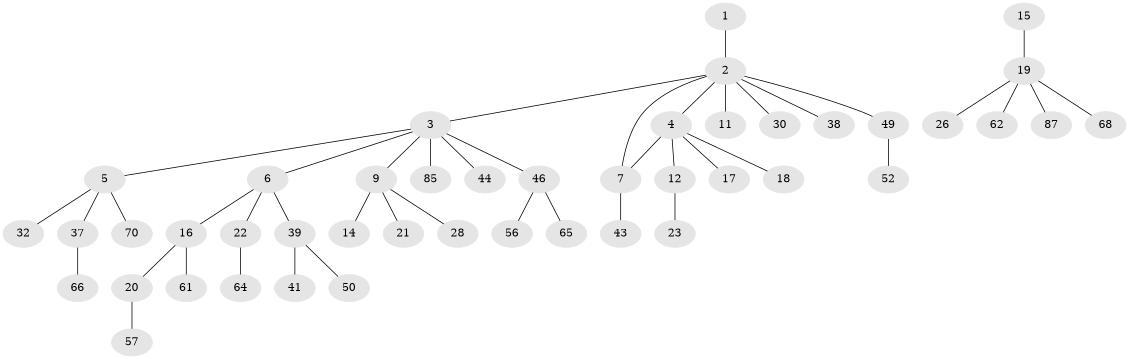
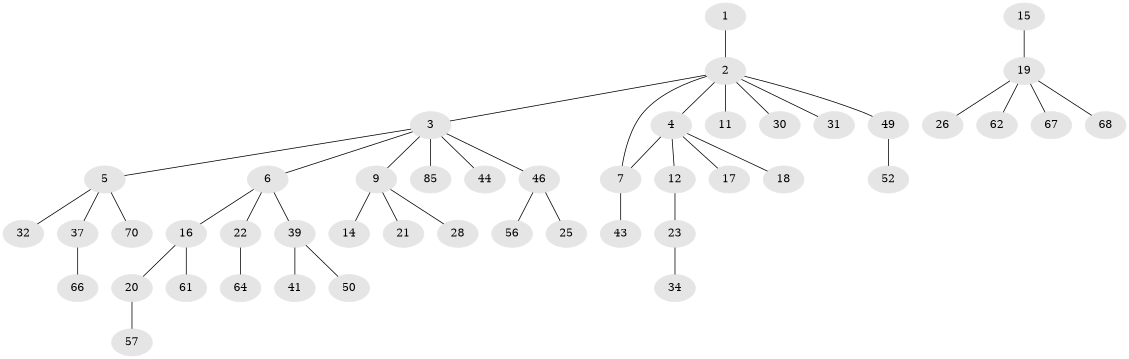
node "38": label "38" -> "31"
node "87": label "87" -> "67"
node "65": label "65" -> "25"
node "34": added
